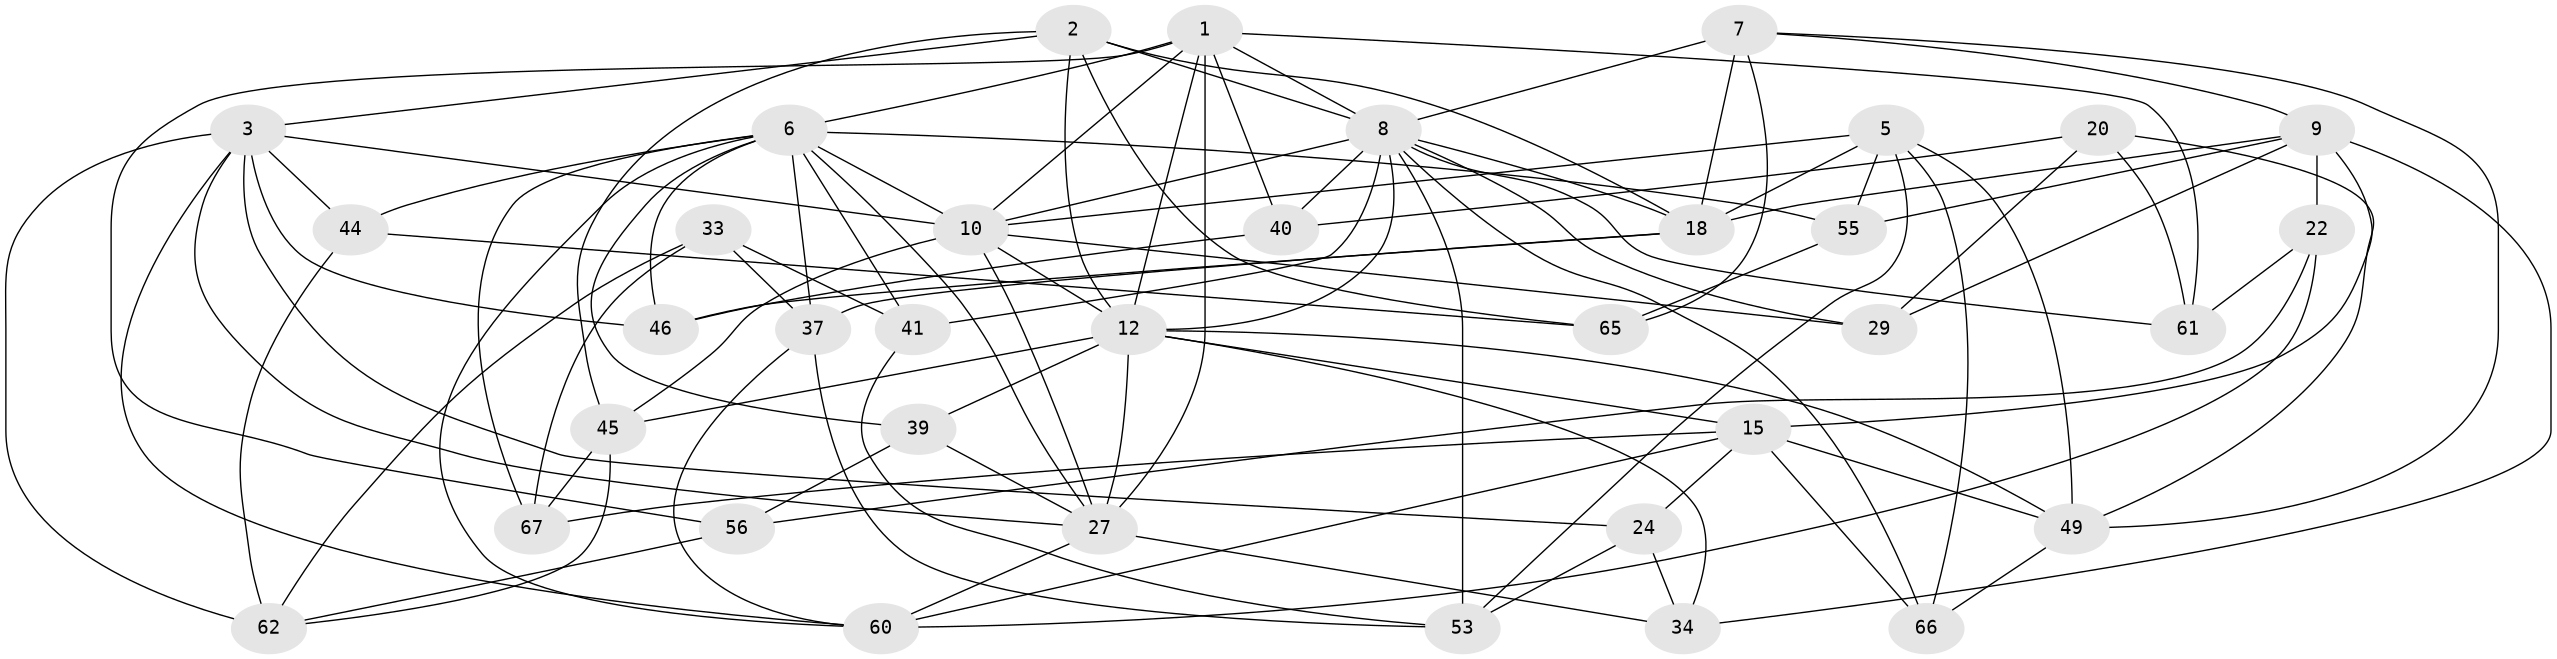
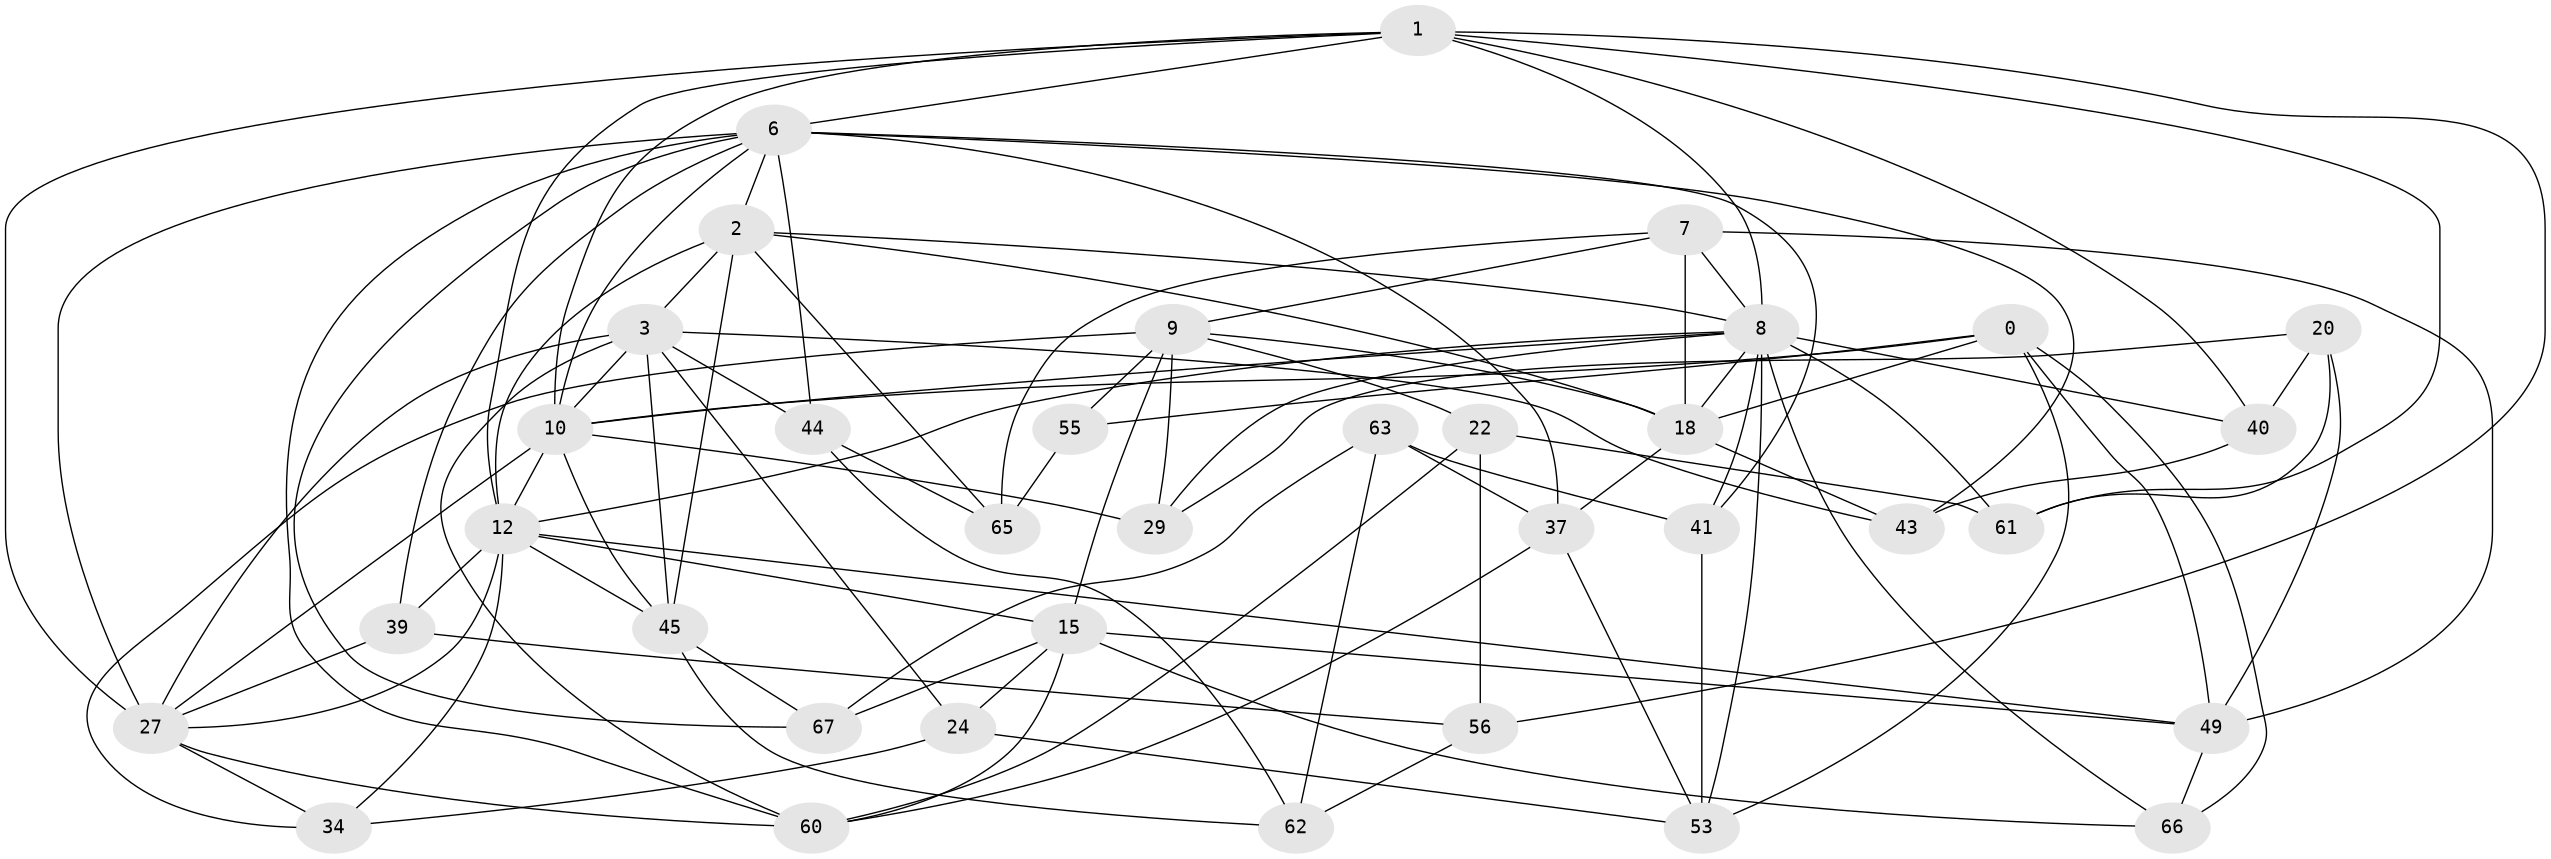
node "5": label "5" -> "0"
edge "6" -- "55": now "6" -- "2"
node "33": label "33" -> "63"
node "46": label "46" -> "43"
edge "3" -- "62": now "3" -- "45"
